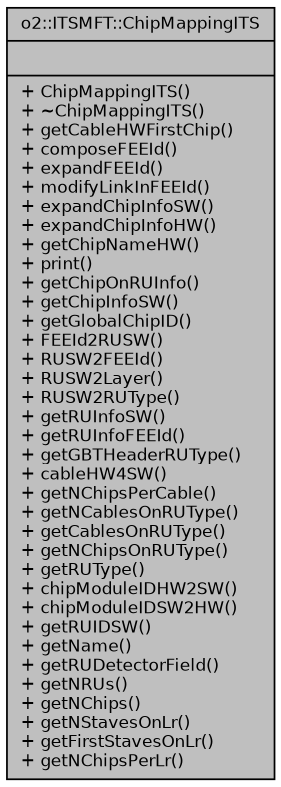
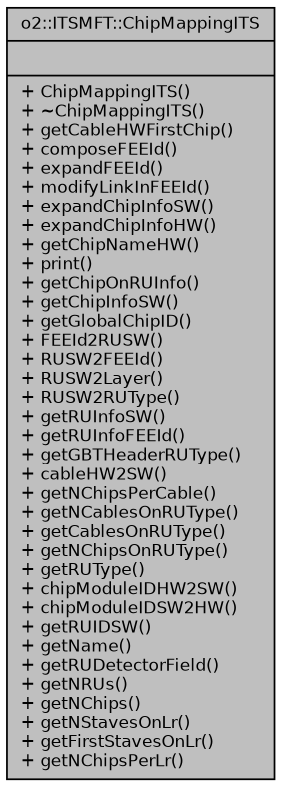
node "o2::ITSMFT::ChipMappingITS": text "+ cableHW4SW()" -> "+ cableHW2SW()"
